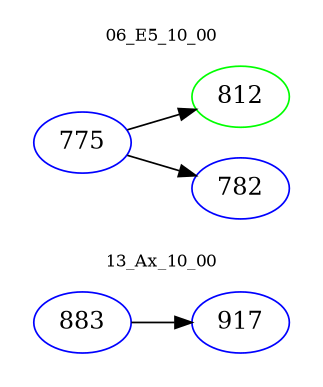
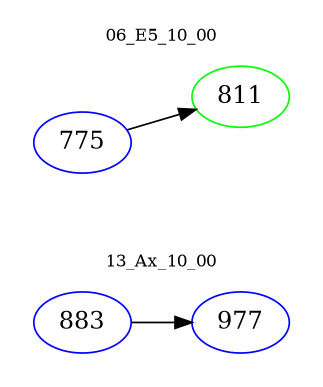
node "812": label "812" -> "811"
node "782": removed
node "917": label "917" -> "977"
